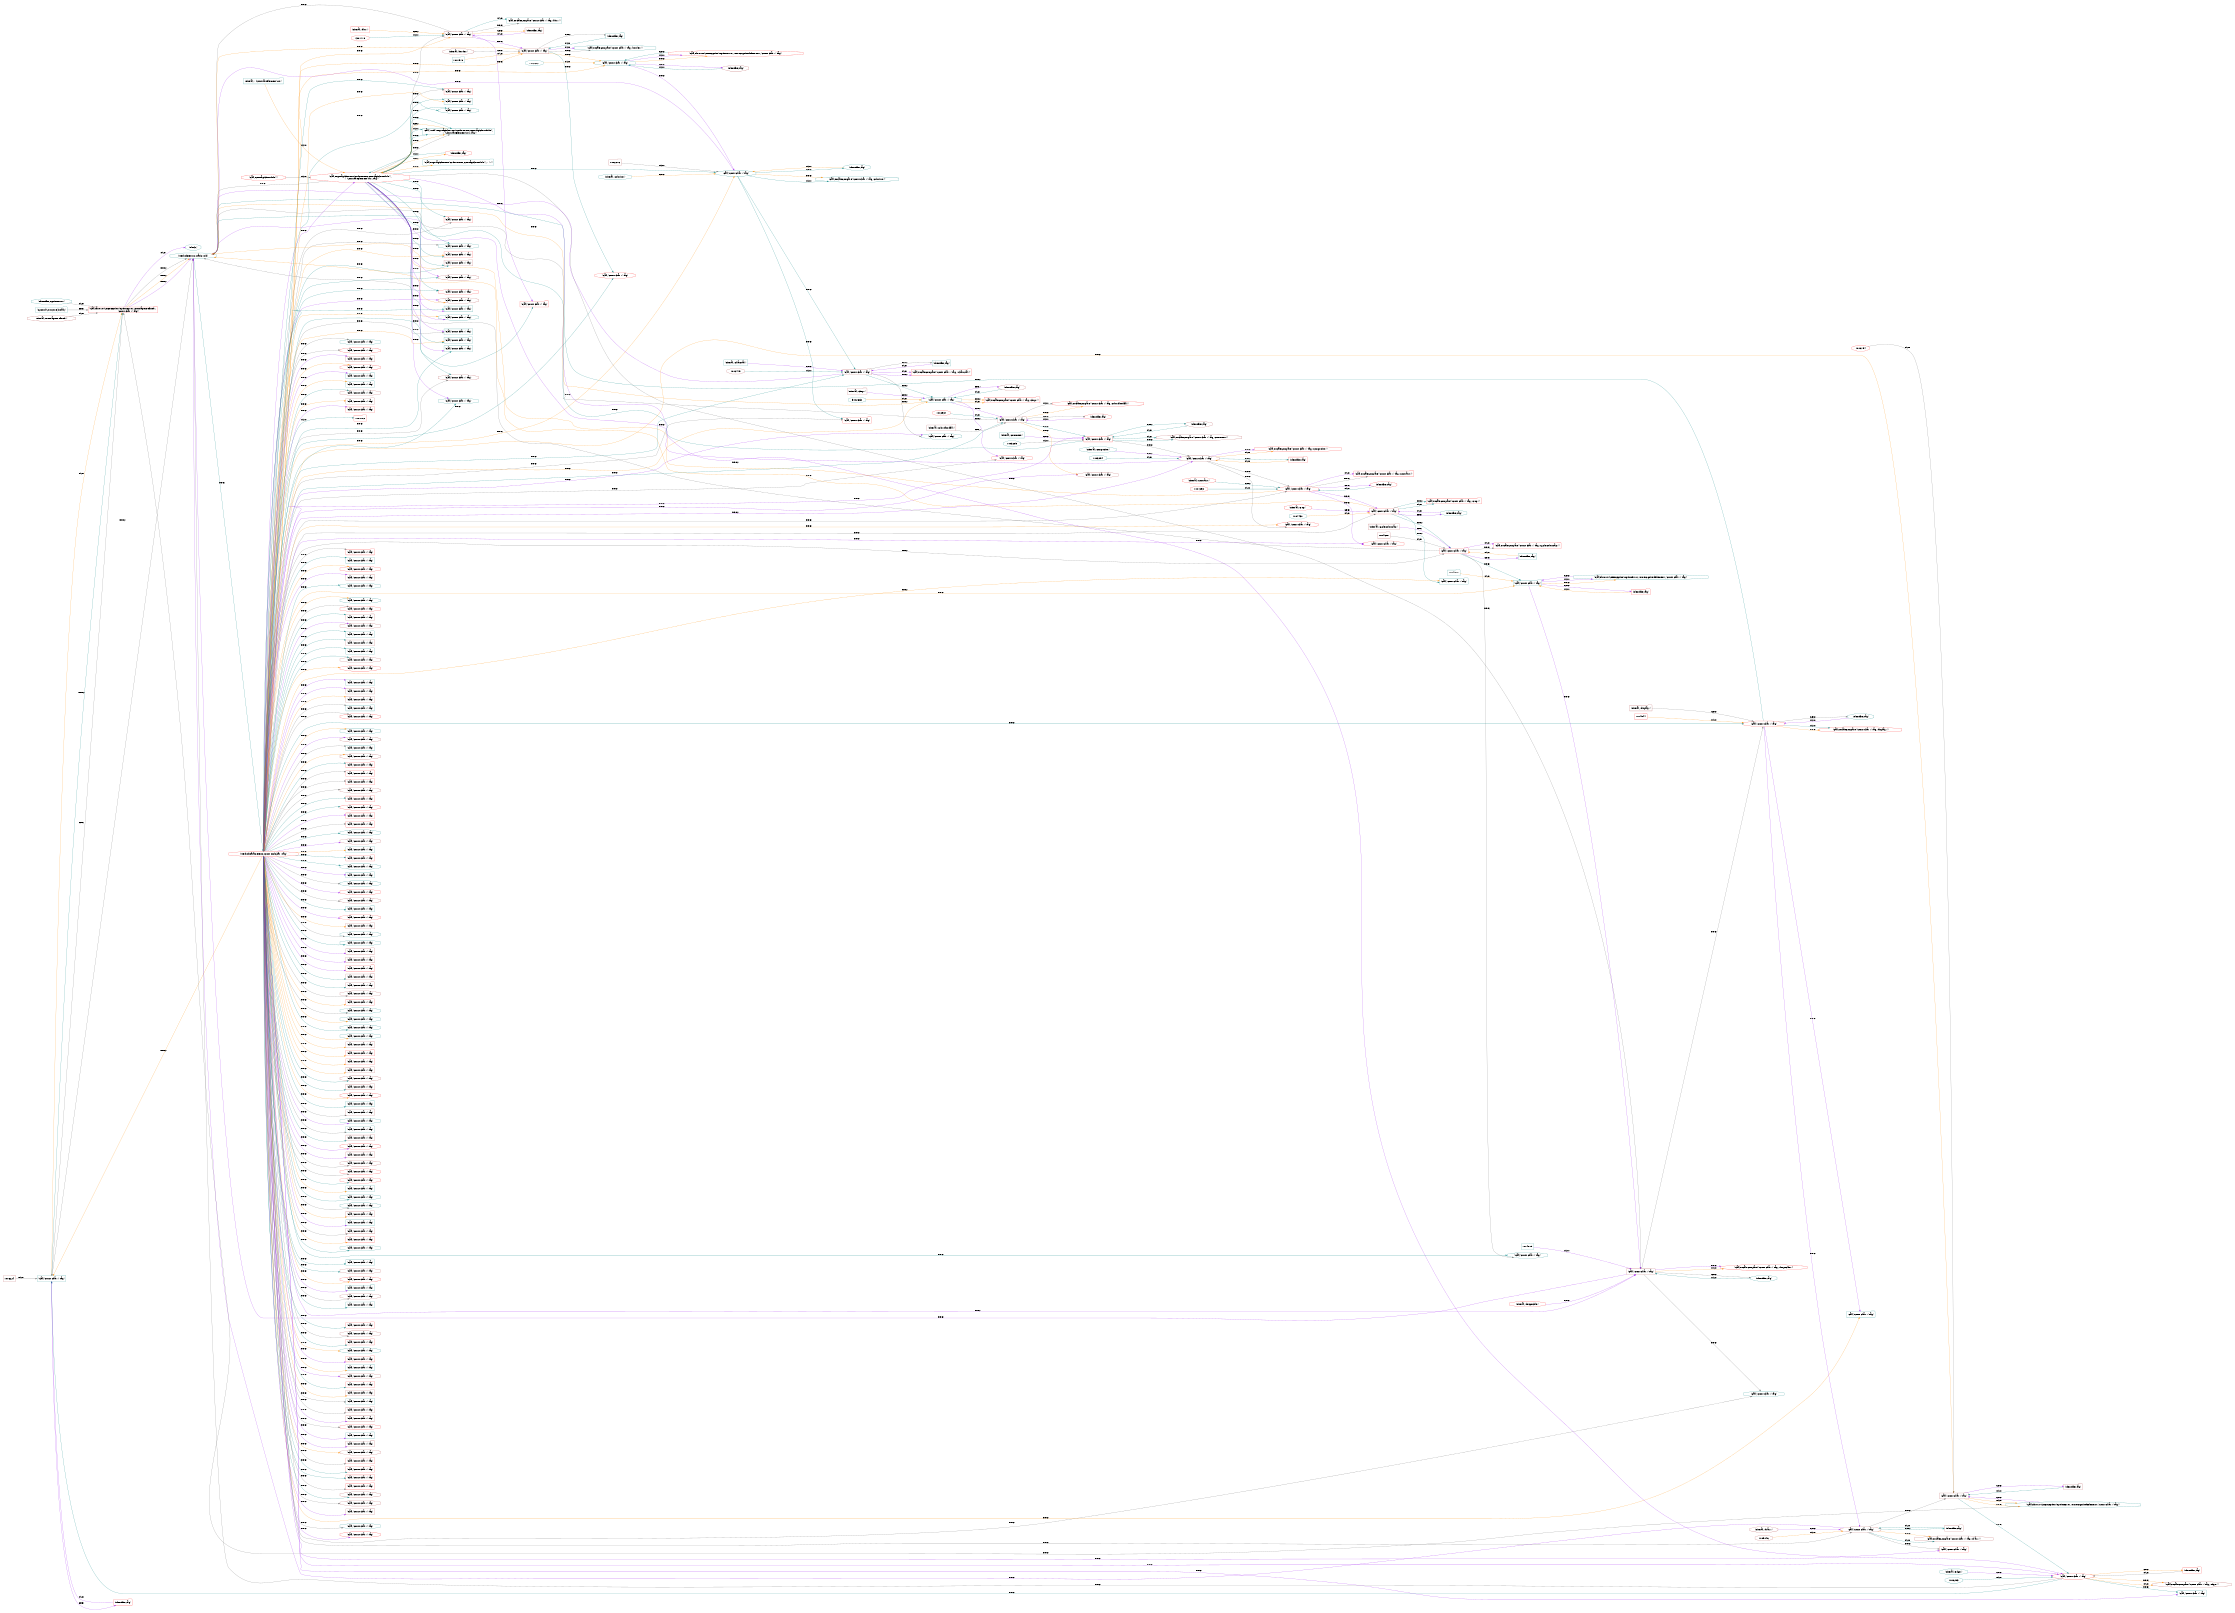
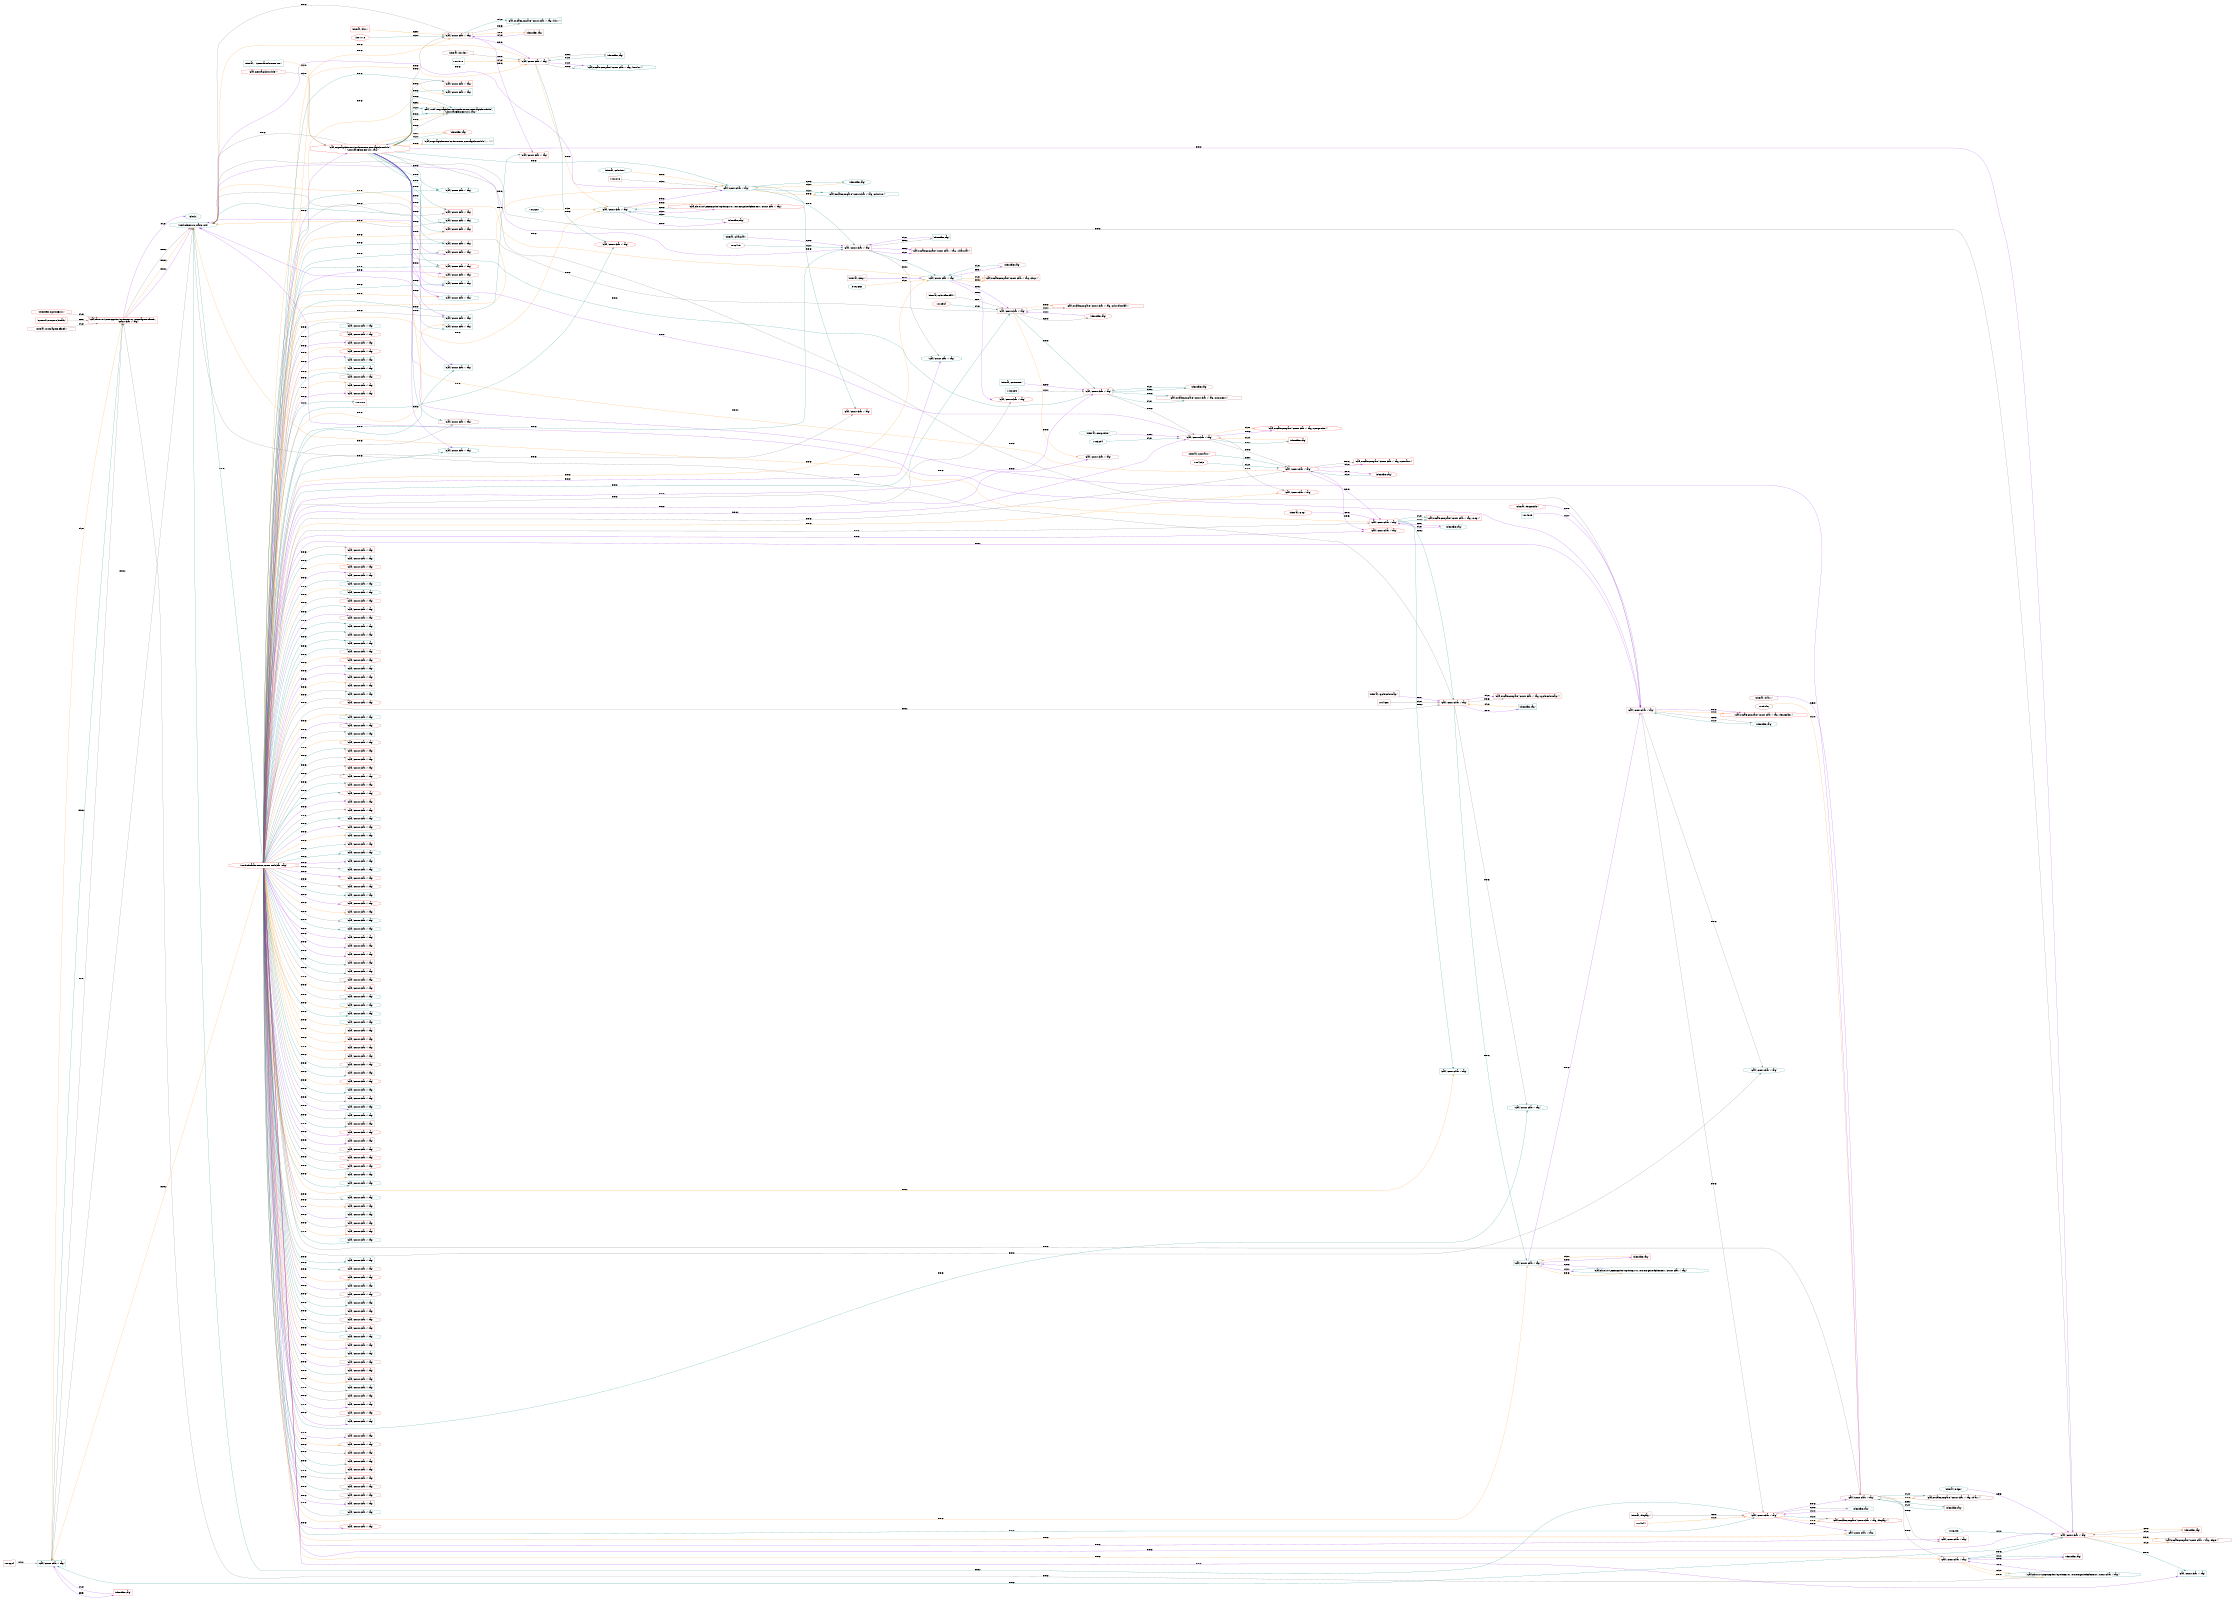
node "(Identifier,OptionError)": color teal -> red
node "(ControlStructure,break;)": color teal -> red
node "1006194": removed
node "1003285": shape octagon -> folder
node "1004430": removed
node "1004810": removed
